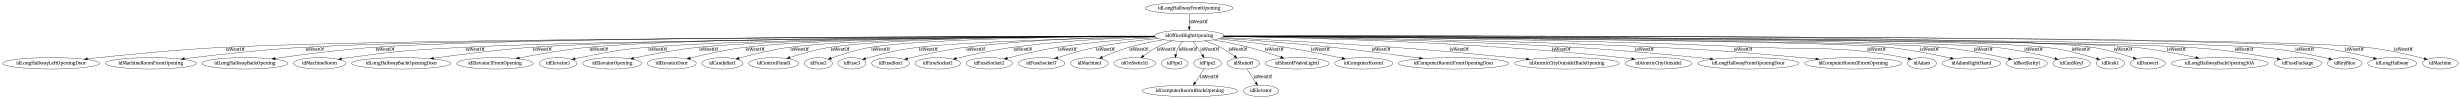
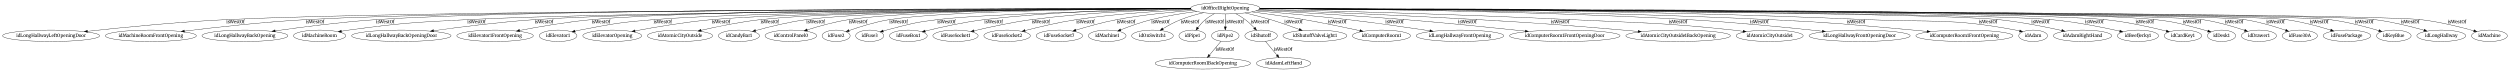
edge "idLongHallwayFrontOpening" -> "idOffice1RightOpening": reversed
node "idElevatorDoor": label "idElevatorDoor" -> "idAtomicCityOutside"
node "idControlPanel1": label "idControlPanel1" -> "idControlPanel0"
node "idLongHallwayBackOpening30A": label "idLongHallwayBackOpening30A" -> "idFuse30A"
node "idElevator": label "idElevator" -> "idAdamLeftHand"
